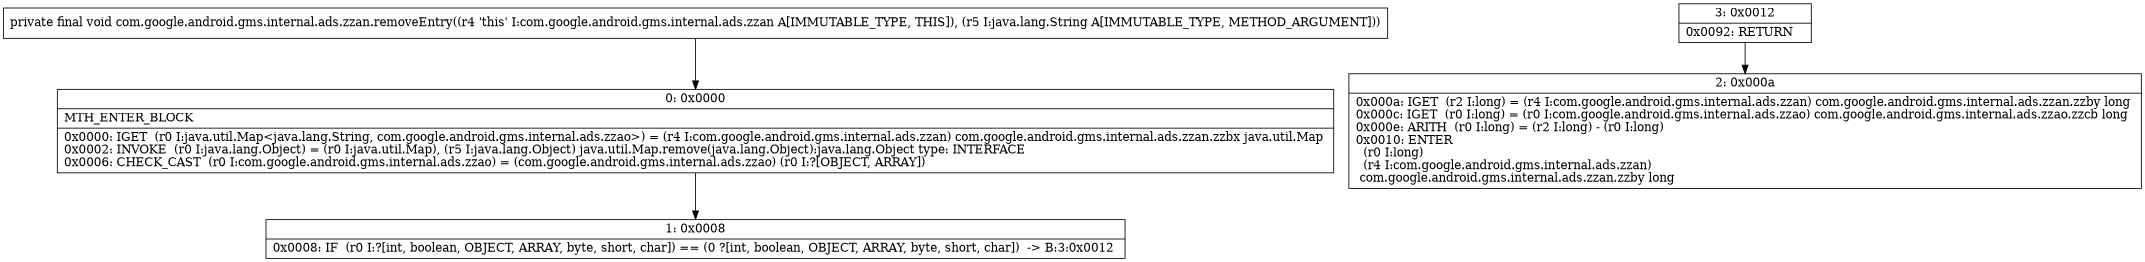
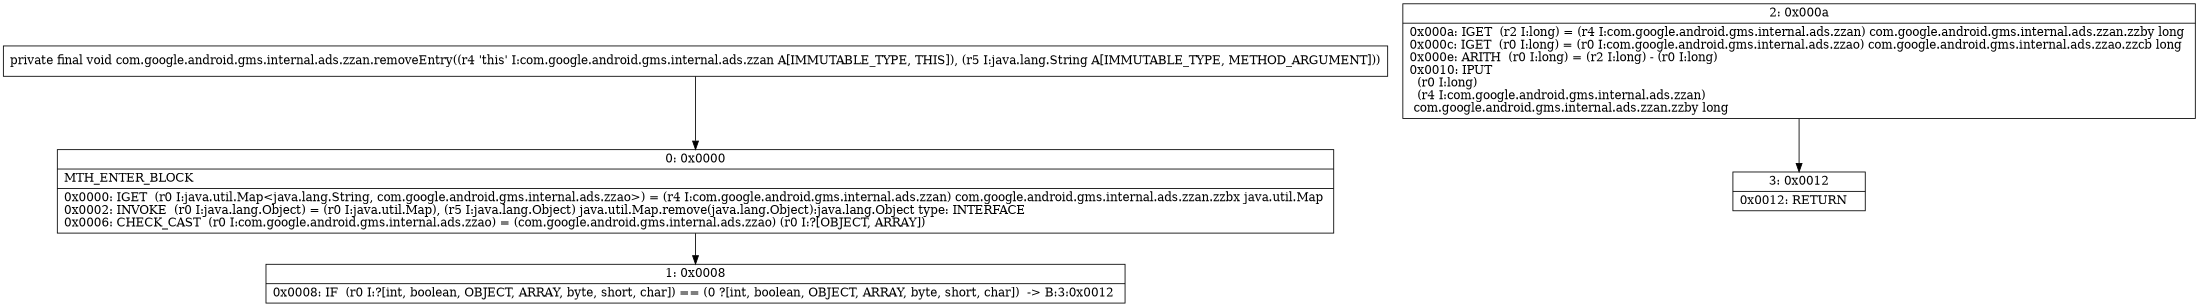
node "3: 0x0012": text "0x0092: RETURN" -> "0x0012: RETURN"
edge "3: 0x0012" -> "2: 0x000a": reversed
node "2: 0x000a": text "0x0010: ENTER" -> "0x0010: IPUT"
